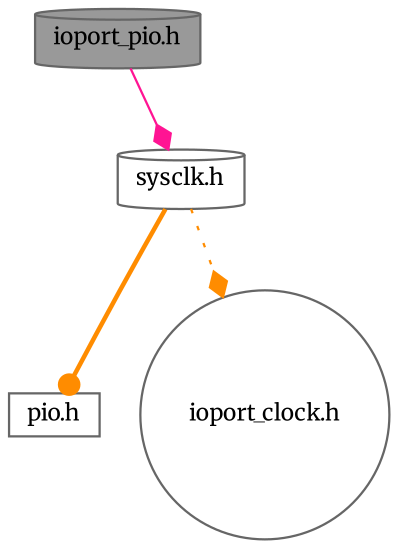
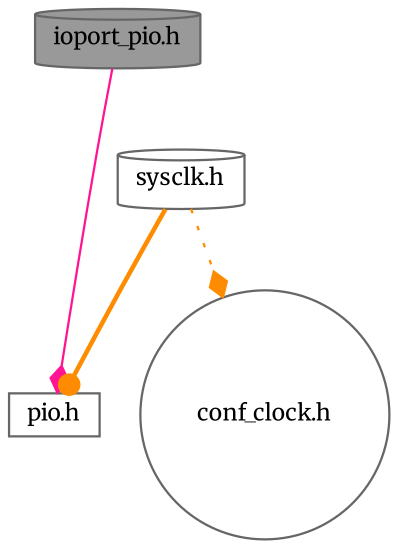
edge "ioport_pio.h" -> "sysclk.h": now "ioport_pio.h" -> "pio.h"
node "ioport_clock.h": label "ioport_clock.h" -> "conf_clock.h"
